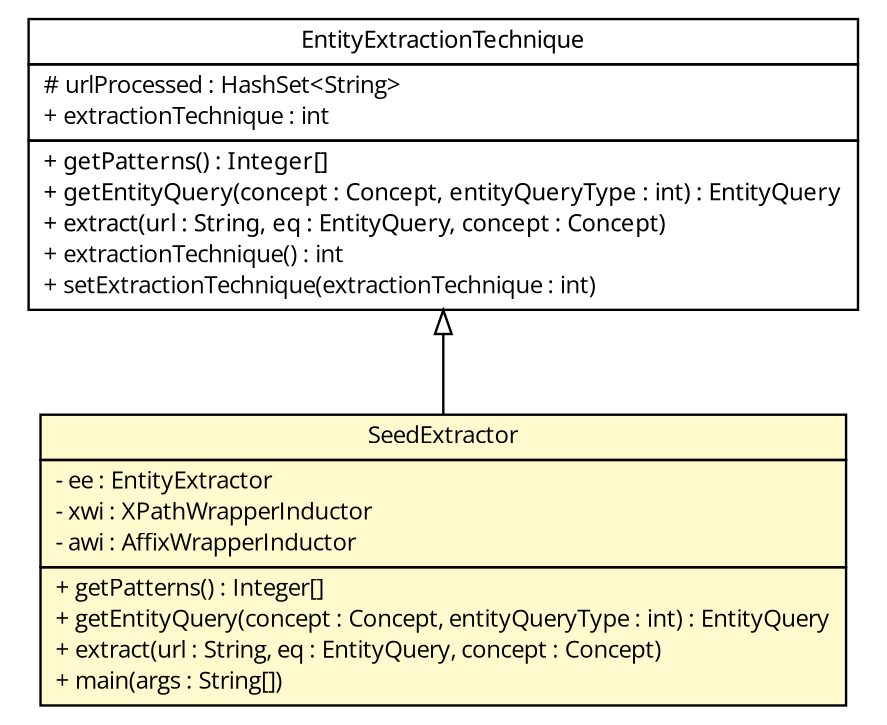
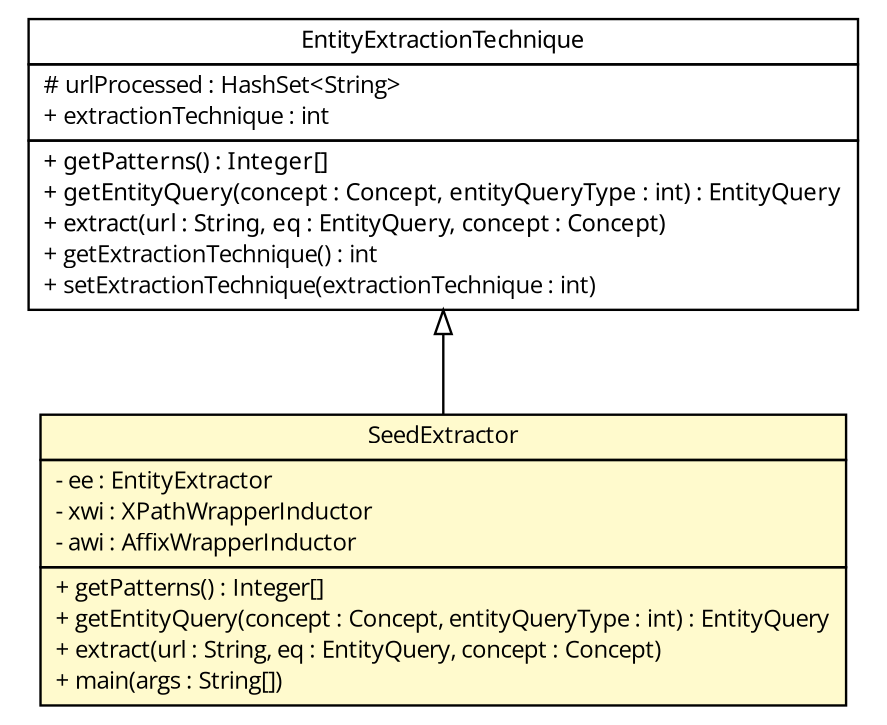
node "EntityExtractionTechnique": text "+ extractionTechnique() : int" -> "+ getExtractionTechnique() : int"
